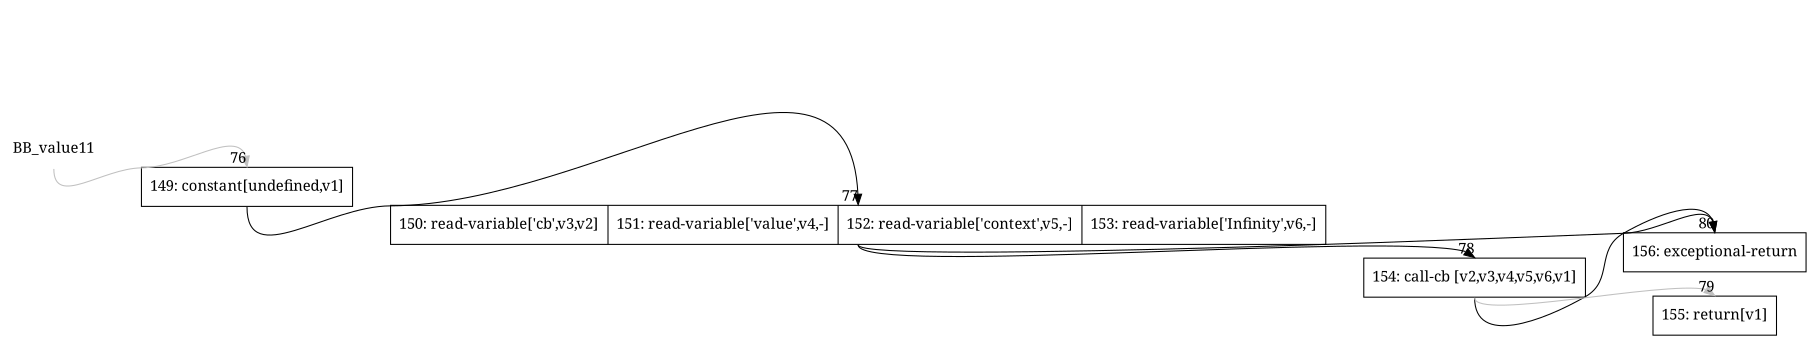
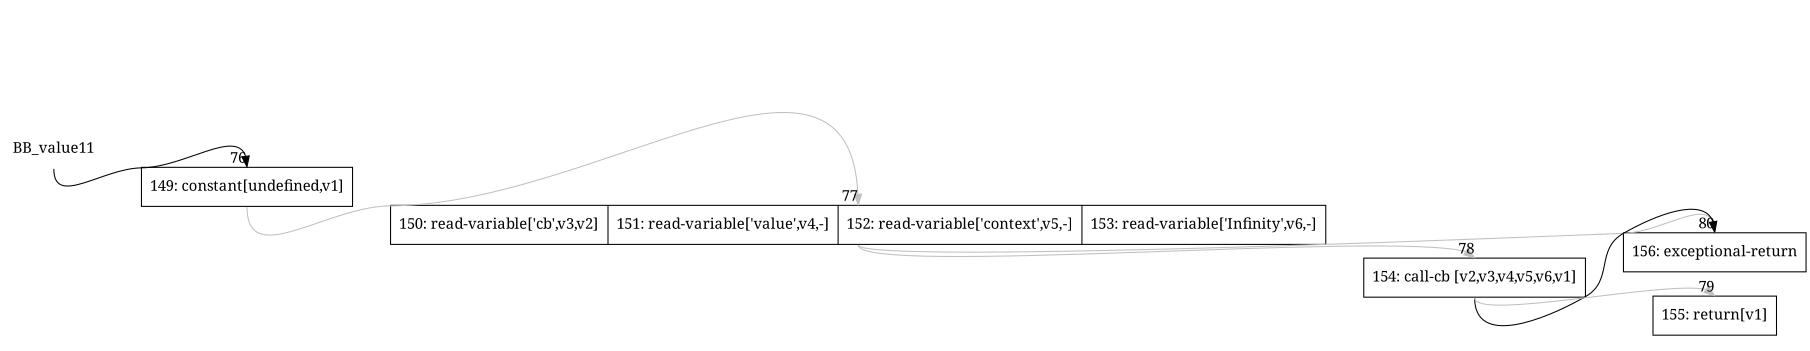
edge "BB_value11" -> "149: constant[undefined,v1]": color gray -> black
edge "149: constant[undefined,v1]" -> "150: read-variable['cb',v3,v2]": color black -> gray
edge "150: read-variable['cb',v3,v2]" -> "156: exceptional-return": color black -> gray
edge "150: read-variable['cb',v3,v2]" -> "154: call-cb [v2,v3,v4,v5,v6,v1]": color black -> gray
